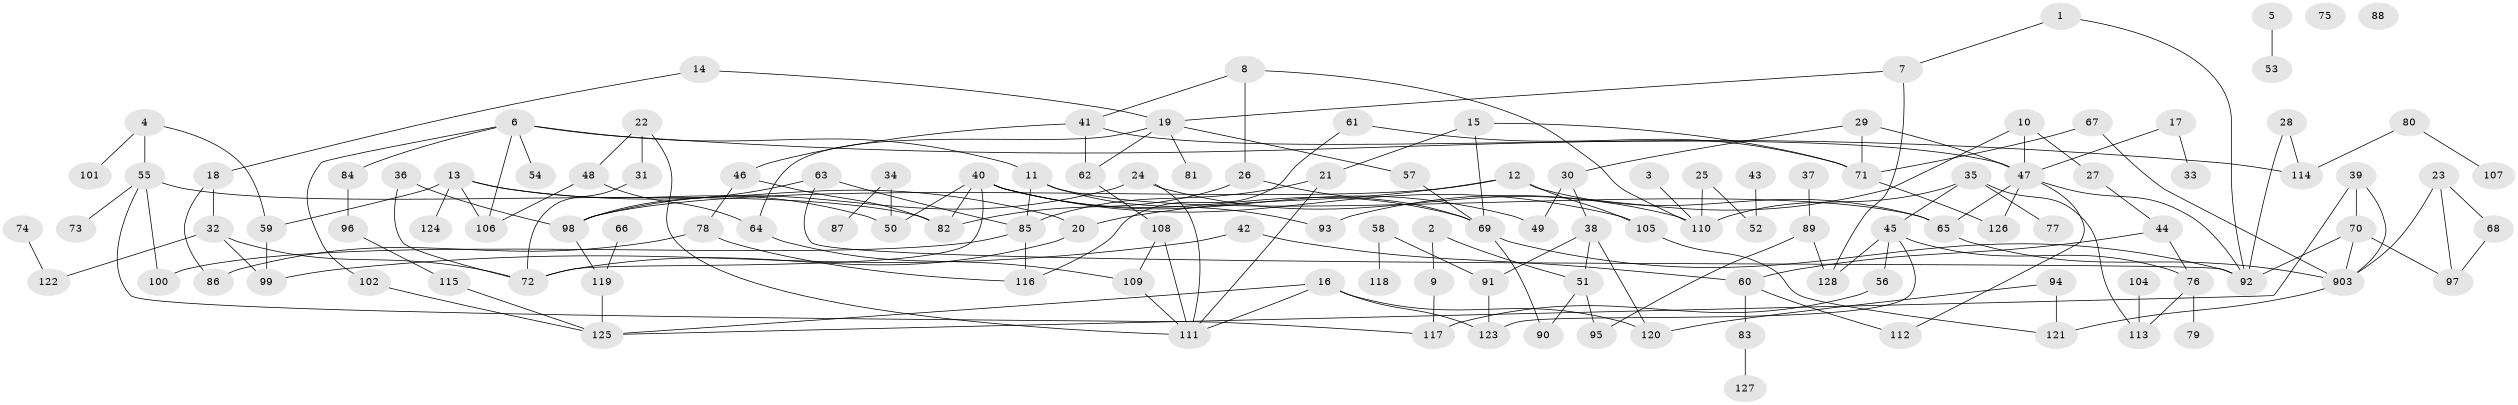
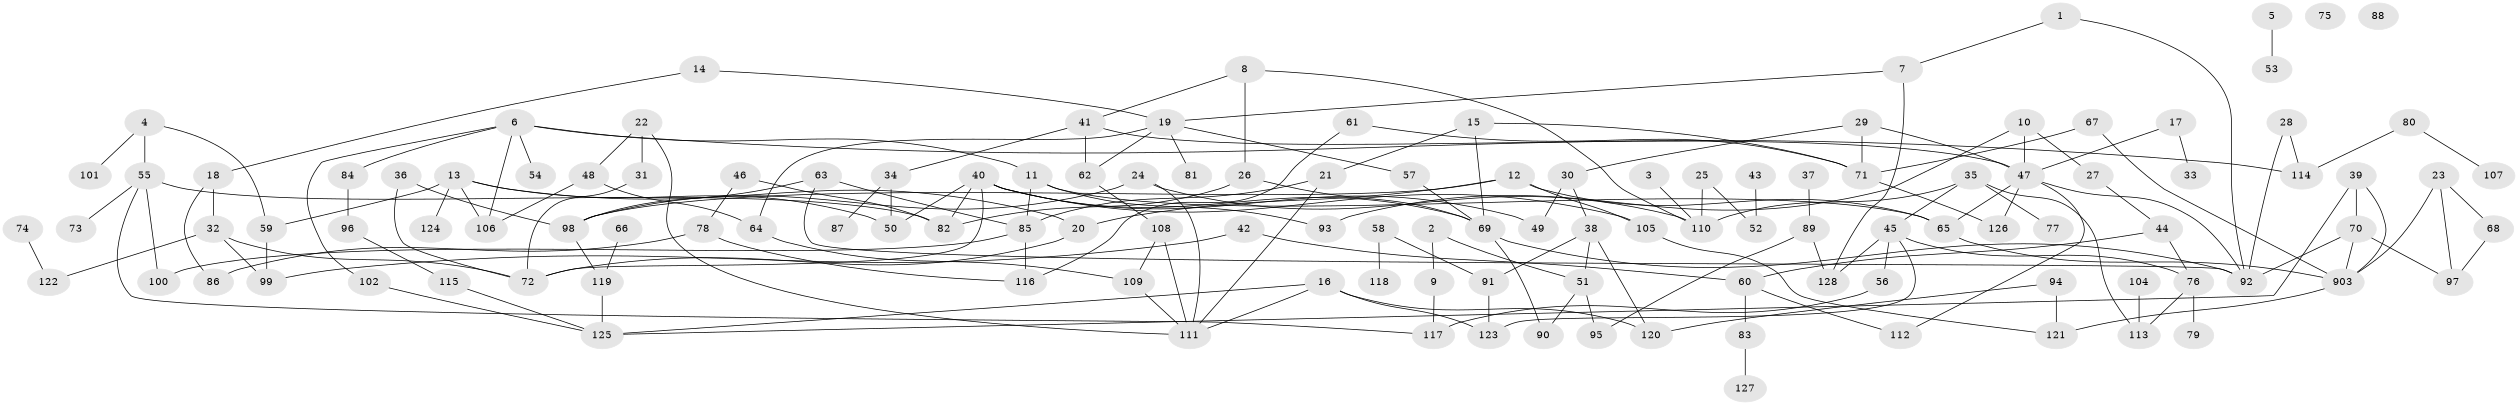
edge "41" -- "46": now "41" -- "34"
